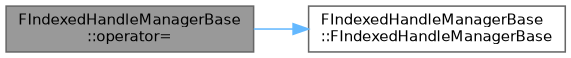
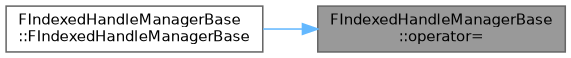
edge "FIndexedHandleManagerBase ::operator=" -> "FIndexedHandleManagerBase ::FIndexedHandleManagerBase": reversed
